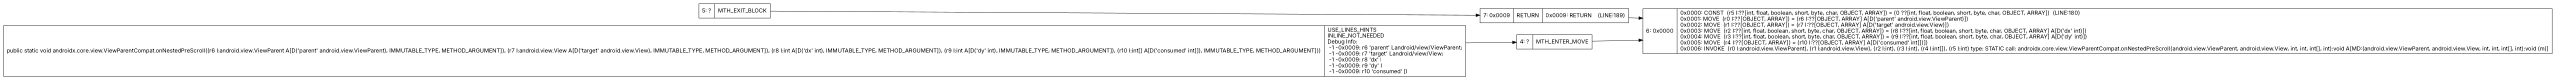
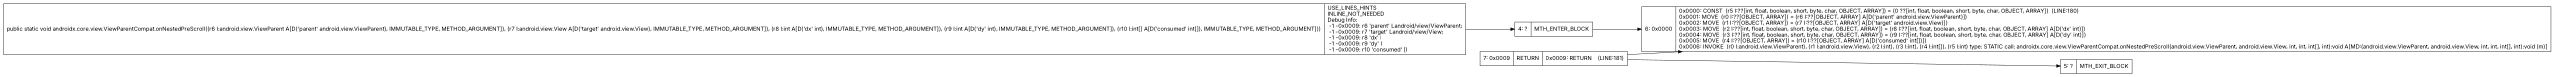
edge "5: ?" -> "7: 0x0009": reversed
node "7: 0x0009": text "0x0009: RETURN    (LINE:189)" -> "0x0009: RETURN    (LINE:181)"
node "4: ?": text "MTH_ENTER_MOVE" -> "MTH_ENTER_BLOCK"
